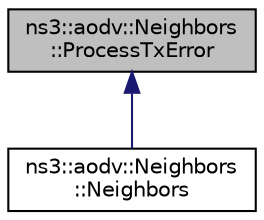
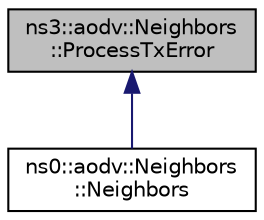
node "ns3::aodv::Neighbors ::Neighbors": label "ns3::aodv::Neighbors ::Neighbors" -> "ns0::aodv::Neighbors ::Neighbors"
